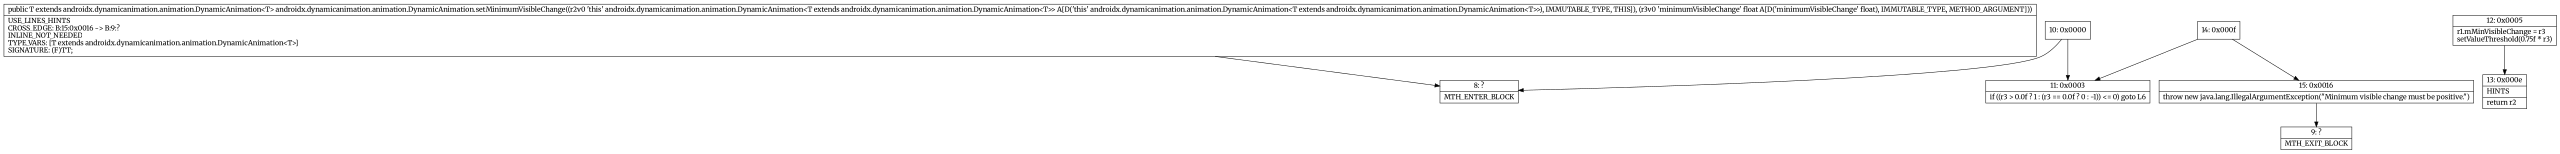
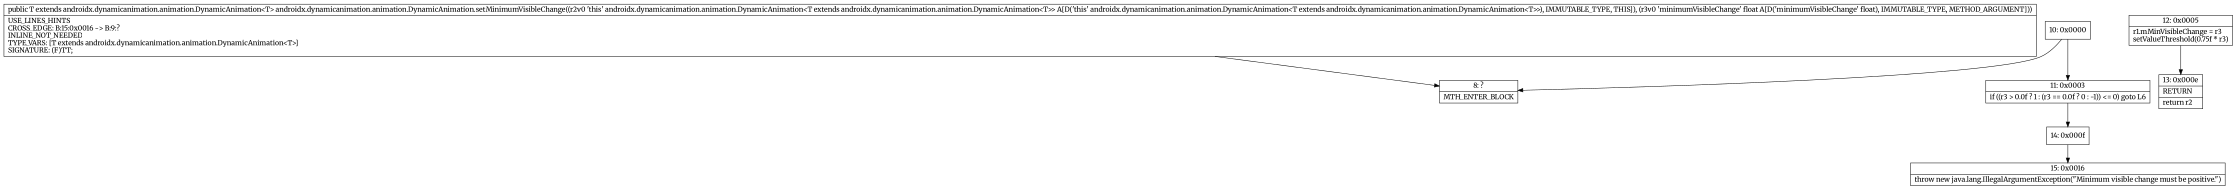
edge "14: 0x000f" -> "11: 0x0003": reversed
node "13: 0x000e": text "HINTS" -> "RETURN"
node "9: ?": removed
